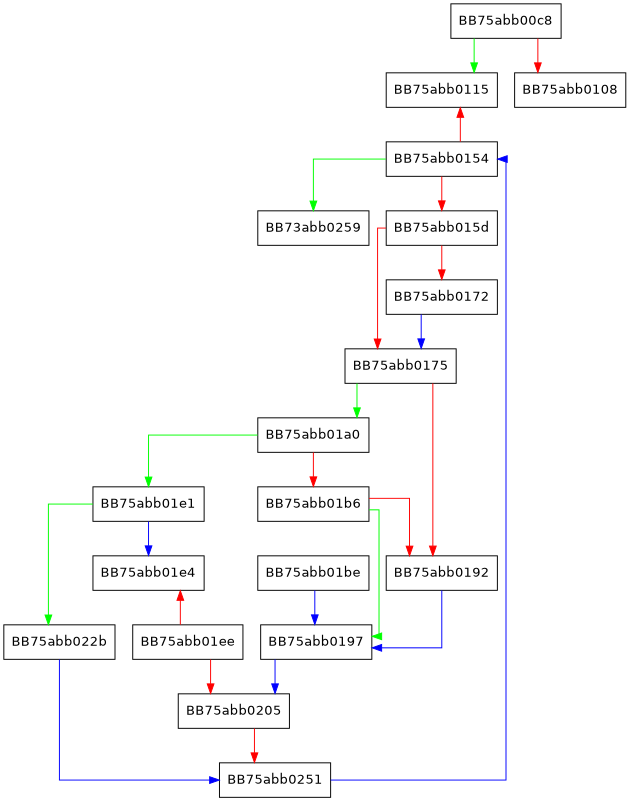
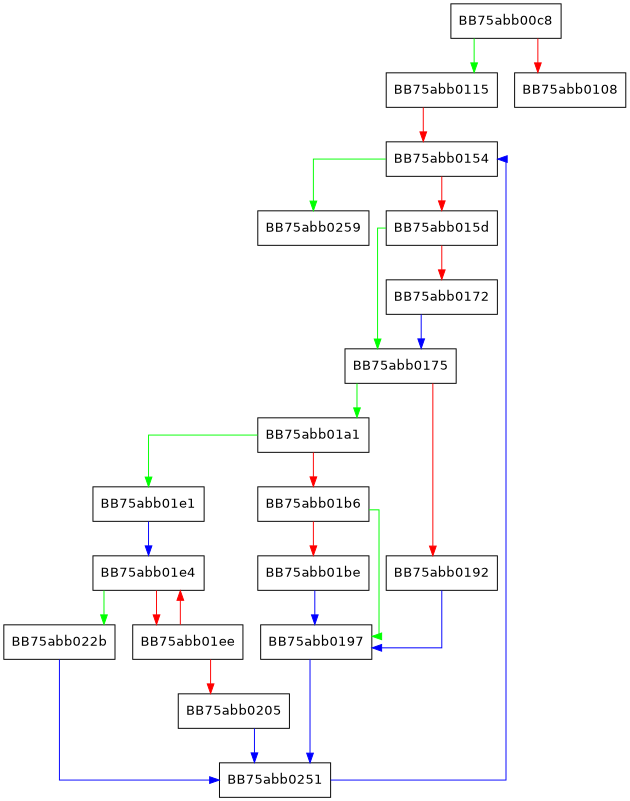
edge "BB75abb0154" -> "BB75abb0115": reversed
node "BB73abb0259": label "BB73abb0259" -> "BB75abb0259"
edge "BB75abb015d" -> "BB75abb0175": color red -> green
node "BB75abb01a0": label "BB75abb01a0" -> "BB75abb01a1"
edge "BB75abb01b6" -> "BB75abb0192": now "BB75abb01b6" -> "BB75abb01be"
edge "BB75abb01e1" -> "BB75abb022b": now "BB75abb01e4" -> "BB75abb022b"
edge "BB75abb01e4" -> "BB75abb01ee": added
edge "BB75abb0197" -> "BB75abb0205": now "BB75abb0197" -> "BB75abb0251"
edge "BB75abb0205" -> "BB75abb0251": color red -> blue
